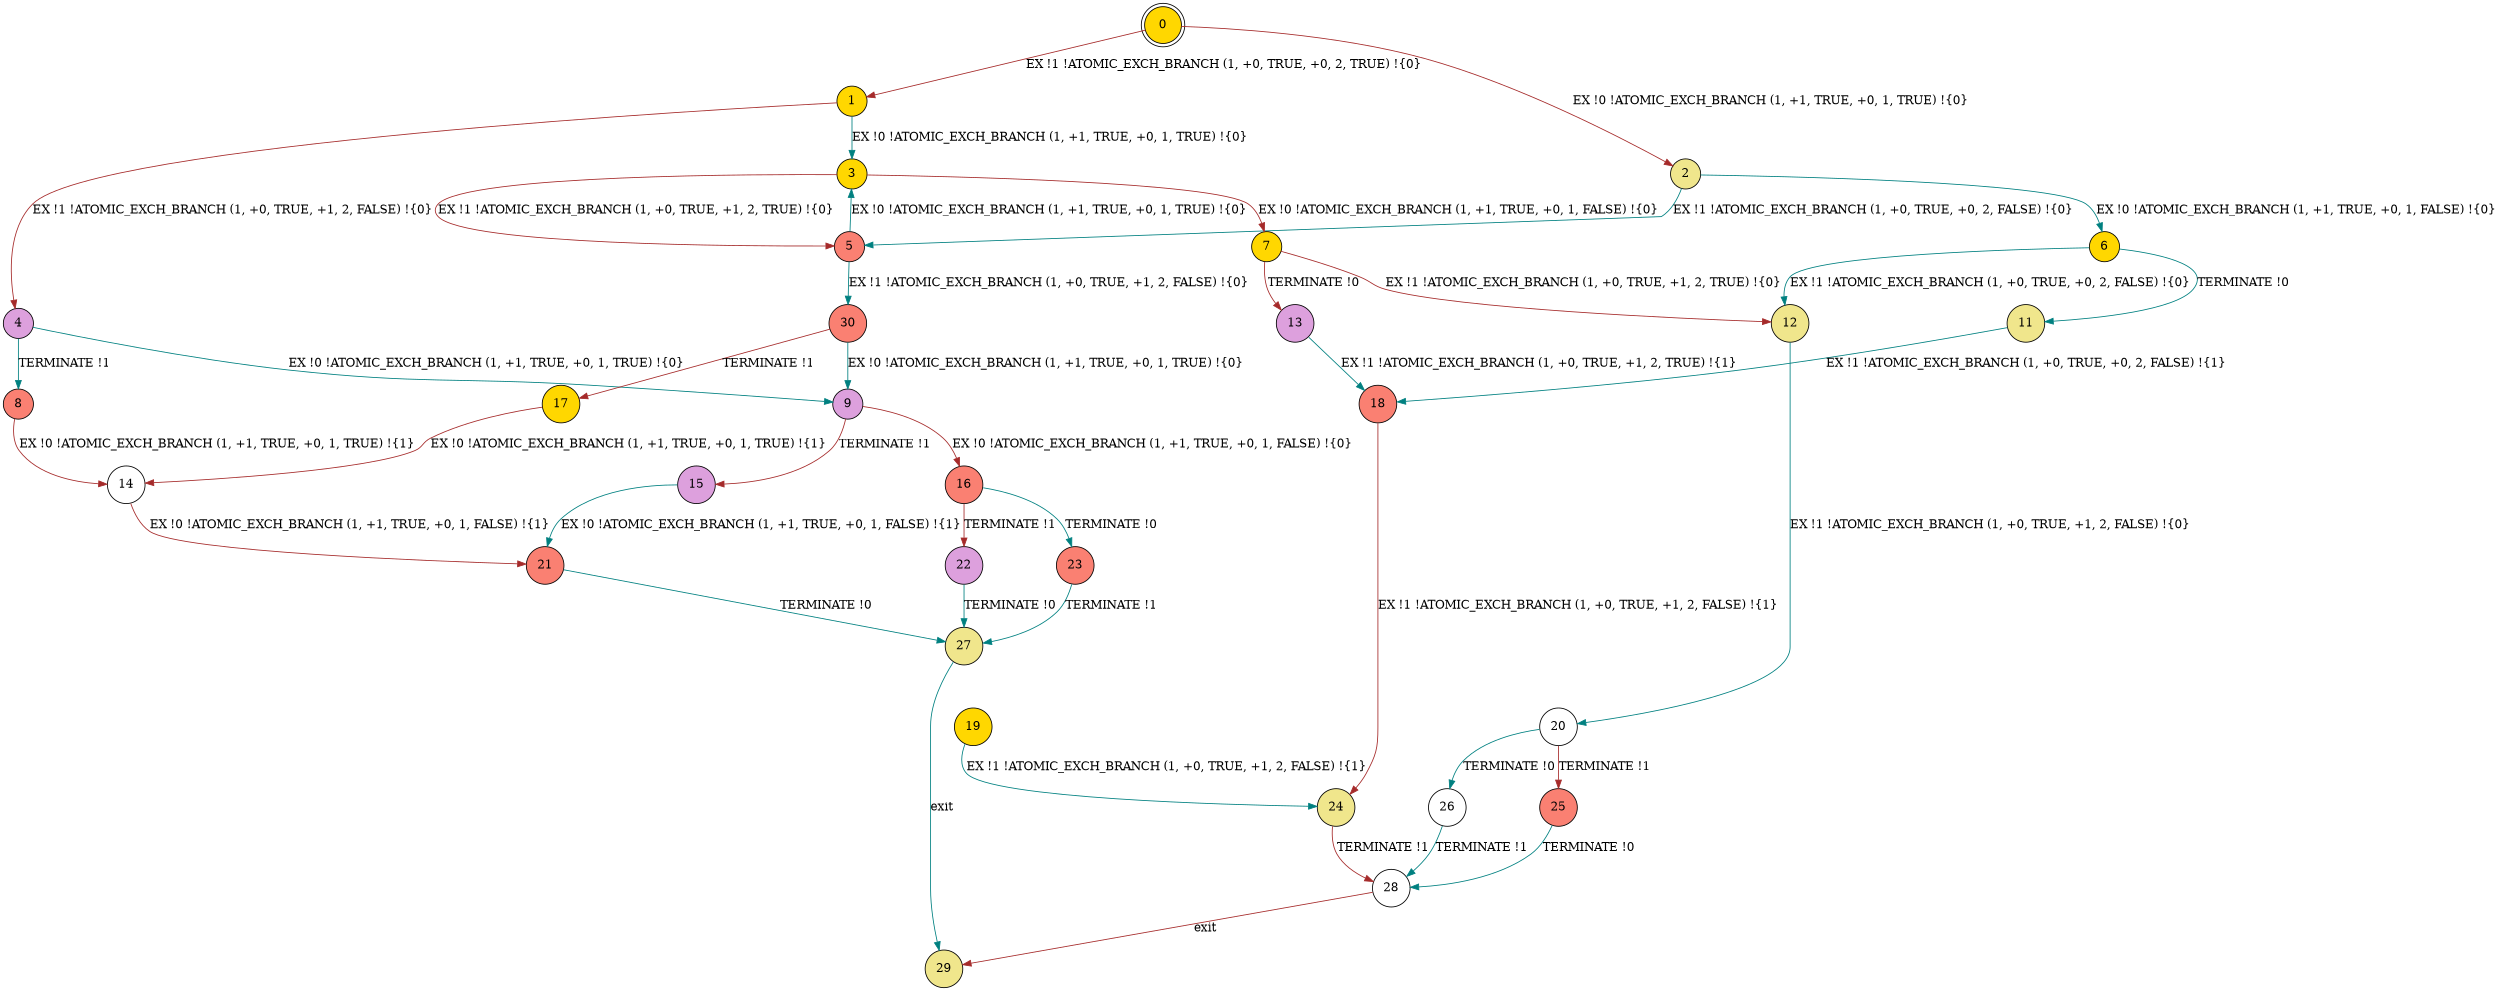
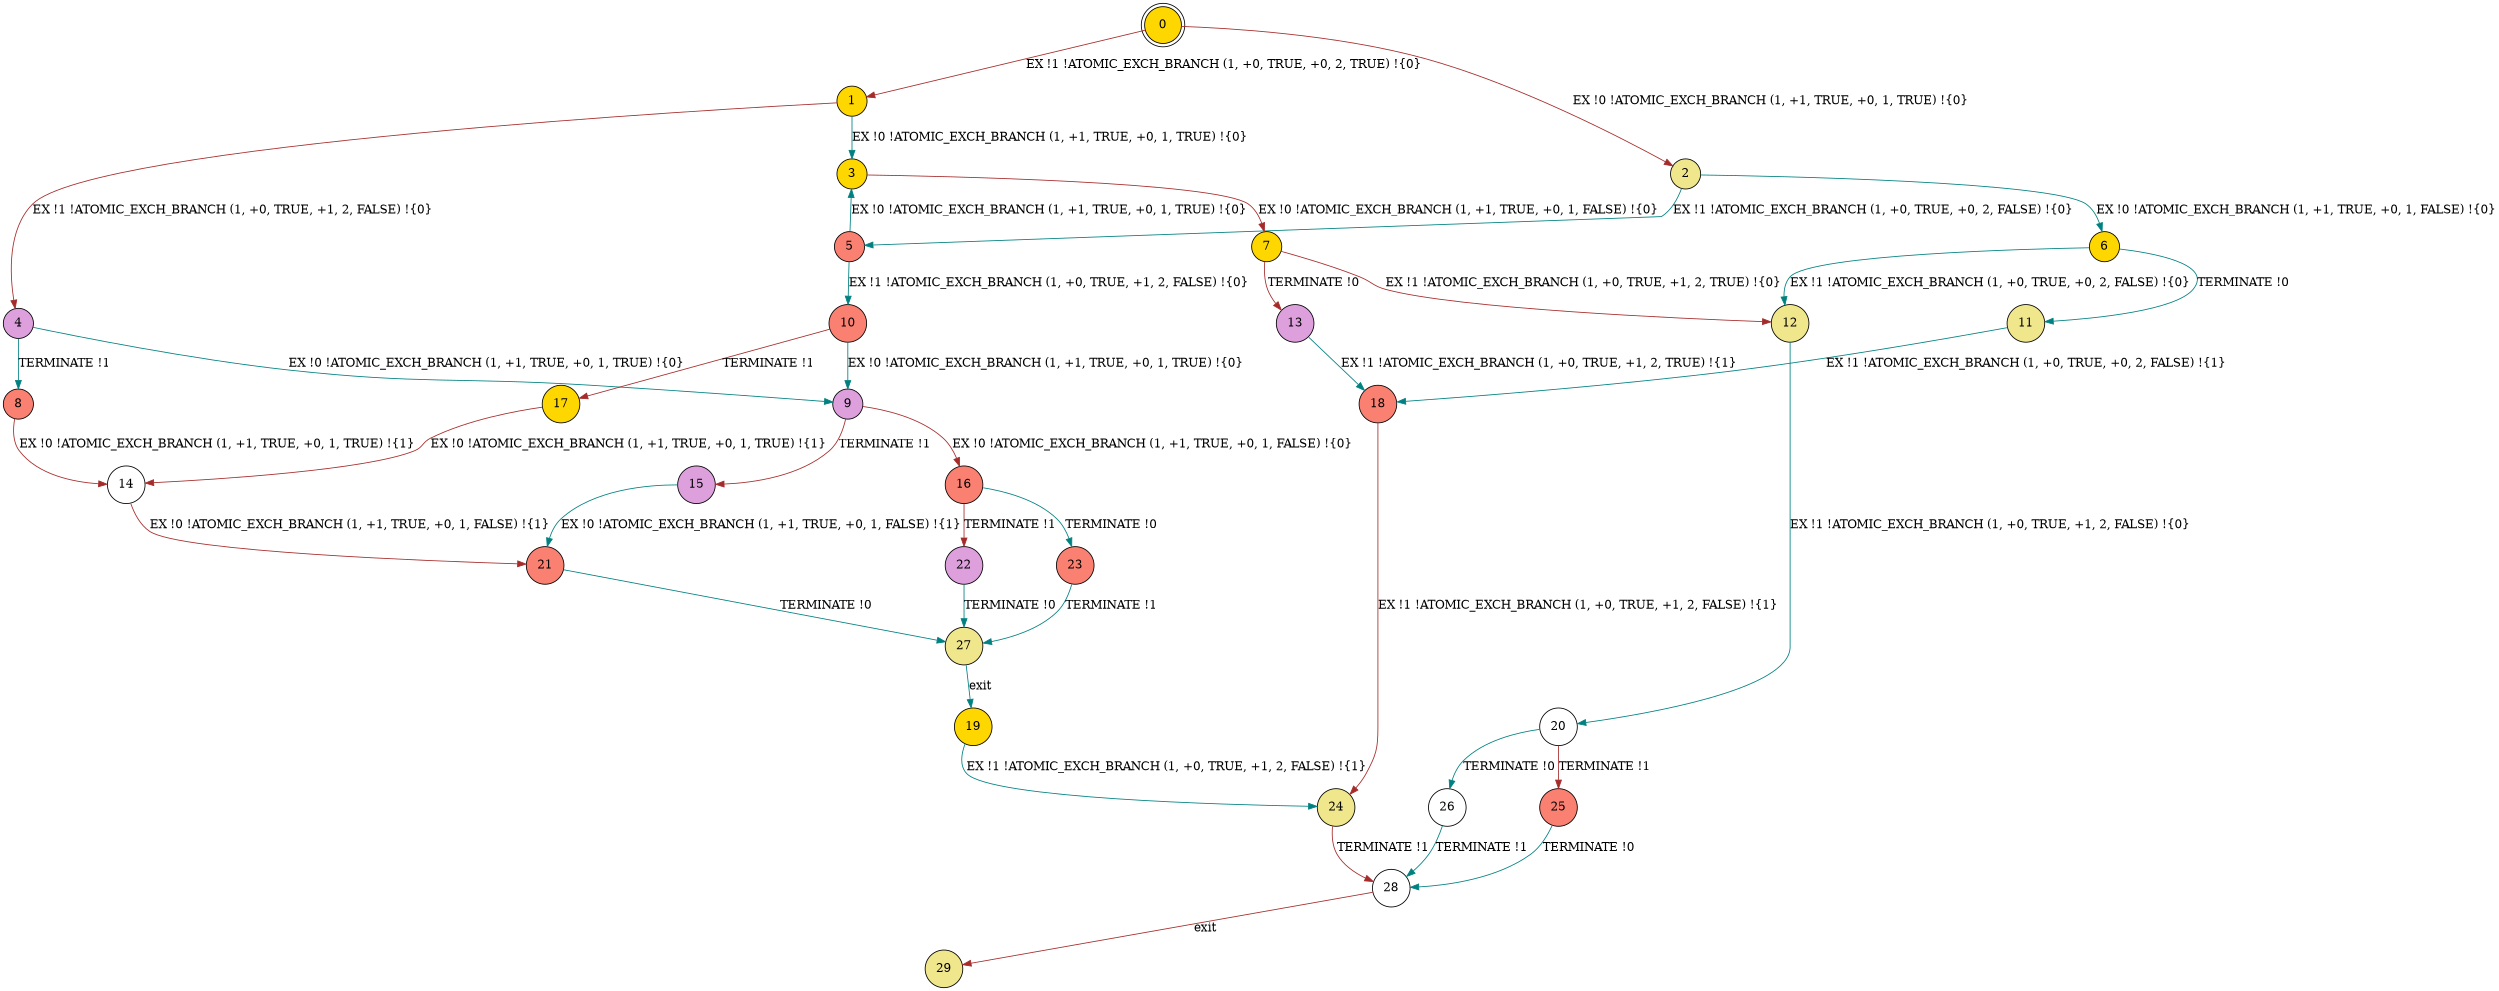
edge "3" -> "5": removed, label "EX !1 !ATOMIC_EXCH_BRANCH (1, +0, TRUE, +1, 2, TRUE) !{0}"
node "30": label "30" -> "10"
edge "27" -> "29": now "27" -> "19"
